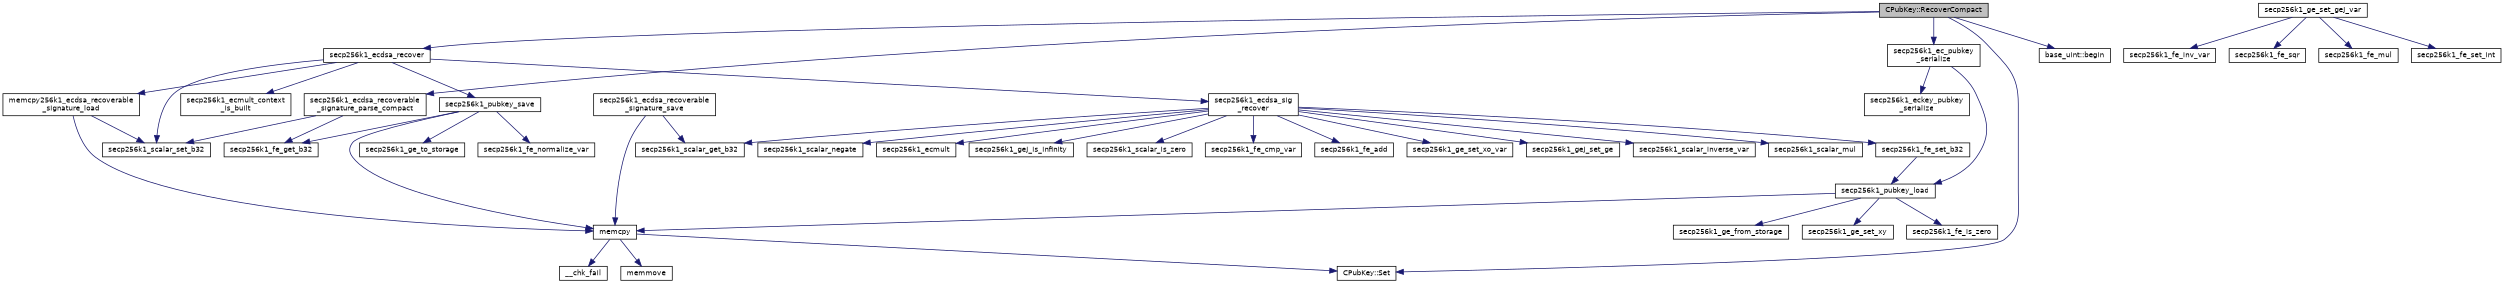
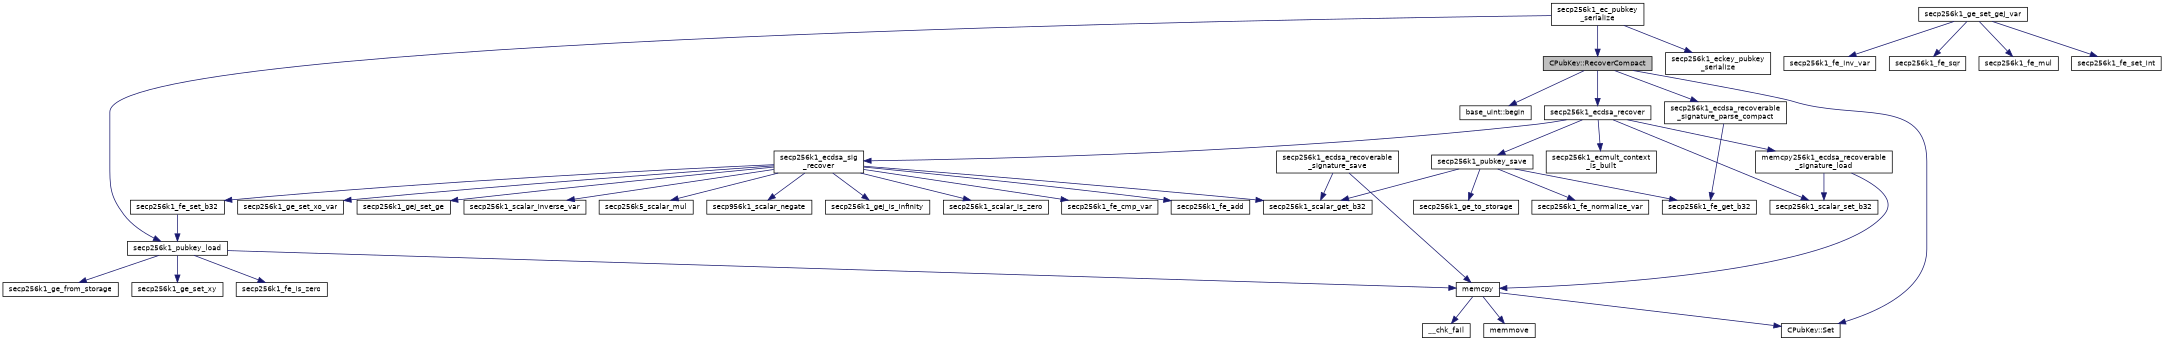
edge "CPubKey::RecoverCompact" -> "secp256k1_ec_pubkey _serialize": reversed
edge "secp256k1_ecdsa_recoverable _signature_parse_compact" -> "secp256k1_scalar_set_b32": removed
node "secp256k1_scalar_negate": label "secp256k1_scalar_negate" -> "secp956k1_scalar_negate"
node "secp256k1_ecmult": removed
node "secp256k1_scalar_mul": label "secp256k1_scalar_mul" -> "secp256k5_scalar_mul"
edge "secp256k1_pubkey_save" -> "memcpy": now "secp256k1_pubkey_save" -> "secp256k1_scalar_get_b32"
